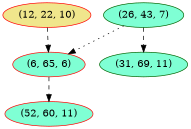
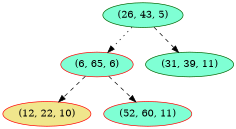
node "(26, 43, 7)": label "(26, 43, 7)" -> "(26, 43, 5)"
edge "(12, 22, 10)" -> "(6, 65, 6)": reversed
node "(31, 69, 11)": label "(31, 69, 11)" -> "(31, 39, 11)"
